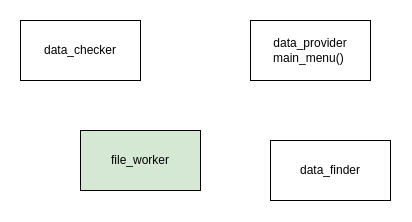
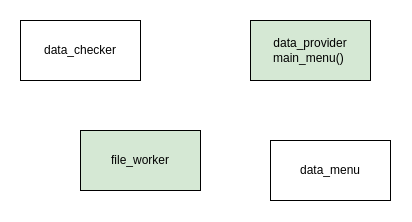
node "data_provider main_menu()": fillcolor #ffffff -> #d5e8d4
node "data_finder": label "data_finder" -> "data_menu"
